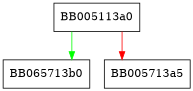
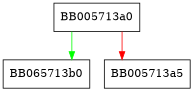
node "BB005113a0": label "BB005113a0" -> "BB005713a0"
